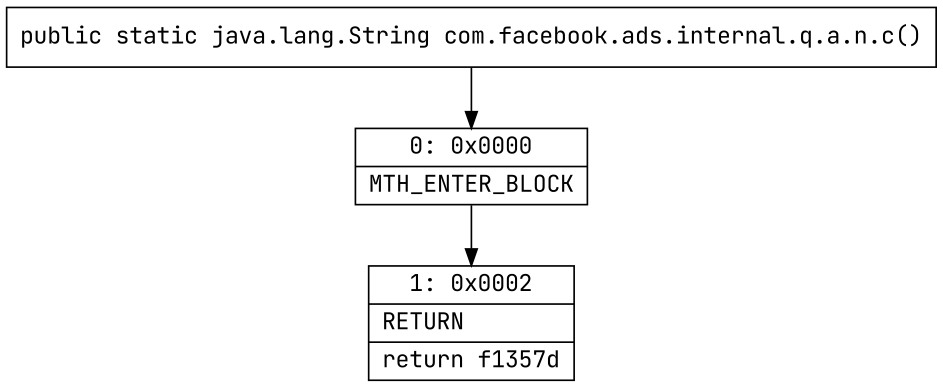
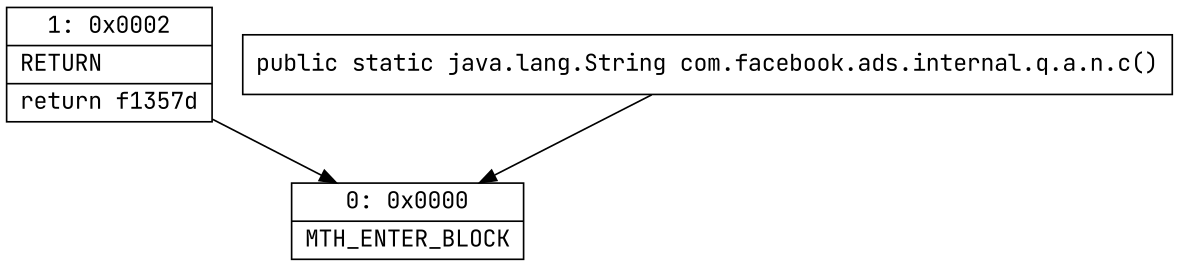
edge "0: 0x0000" -> "1: 0x0002": reversed
